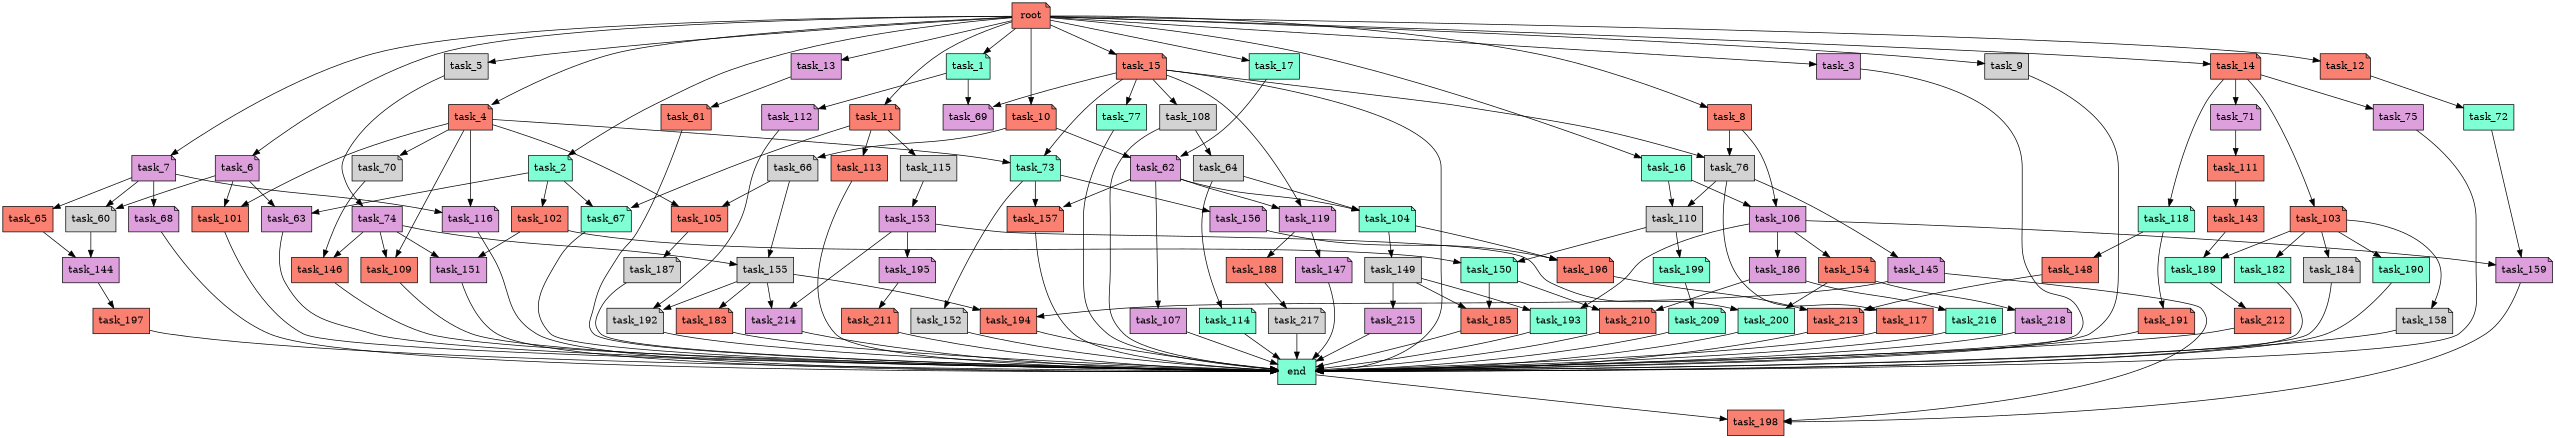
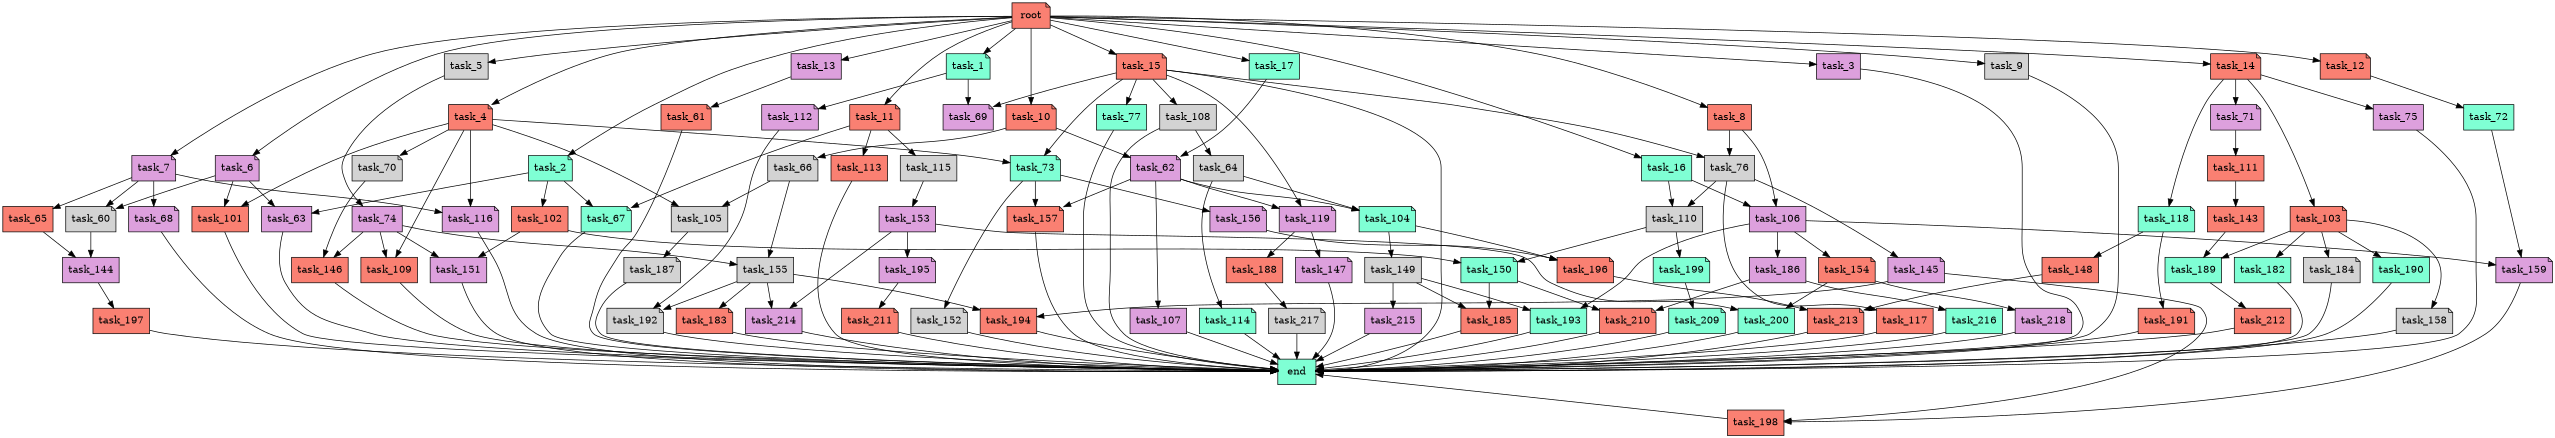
node "task_105": fillcolor salmon -> lightgrey
edge "end" -> "task_198": reversed
